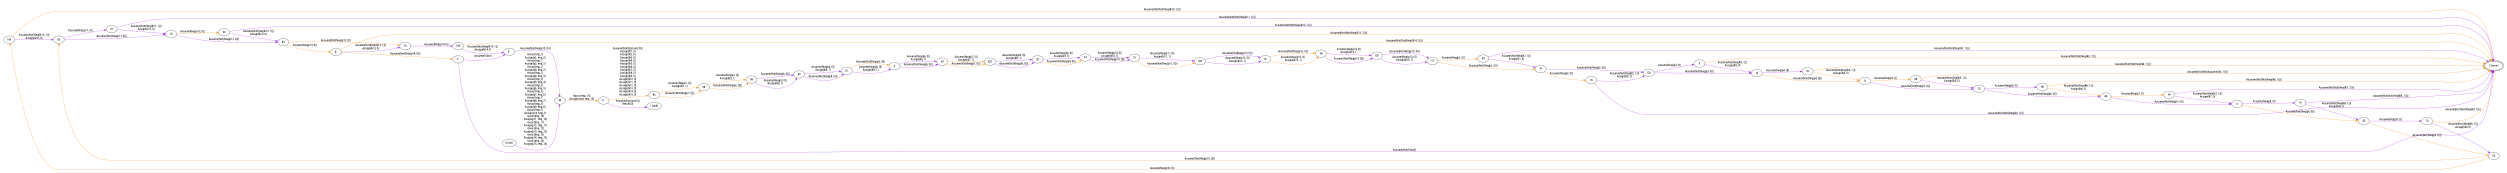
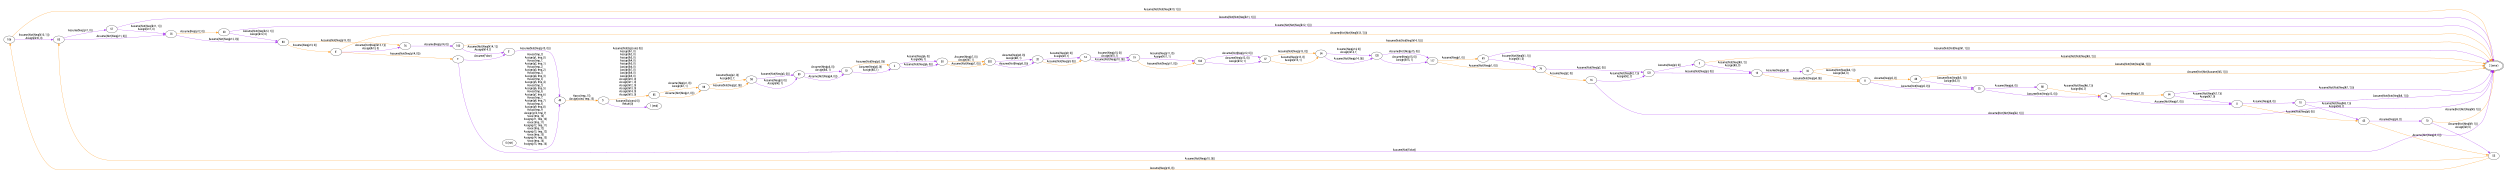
edge "88" -> "2 (error)": removed, label "Assume(Not(Not(Neq(lk6, 1))))"
edge "25" -> "44": label "Assume(Not(Neq(p6, 0)))" -> "Assume(Not(Neq(p12, 0)))"
